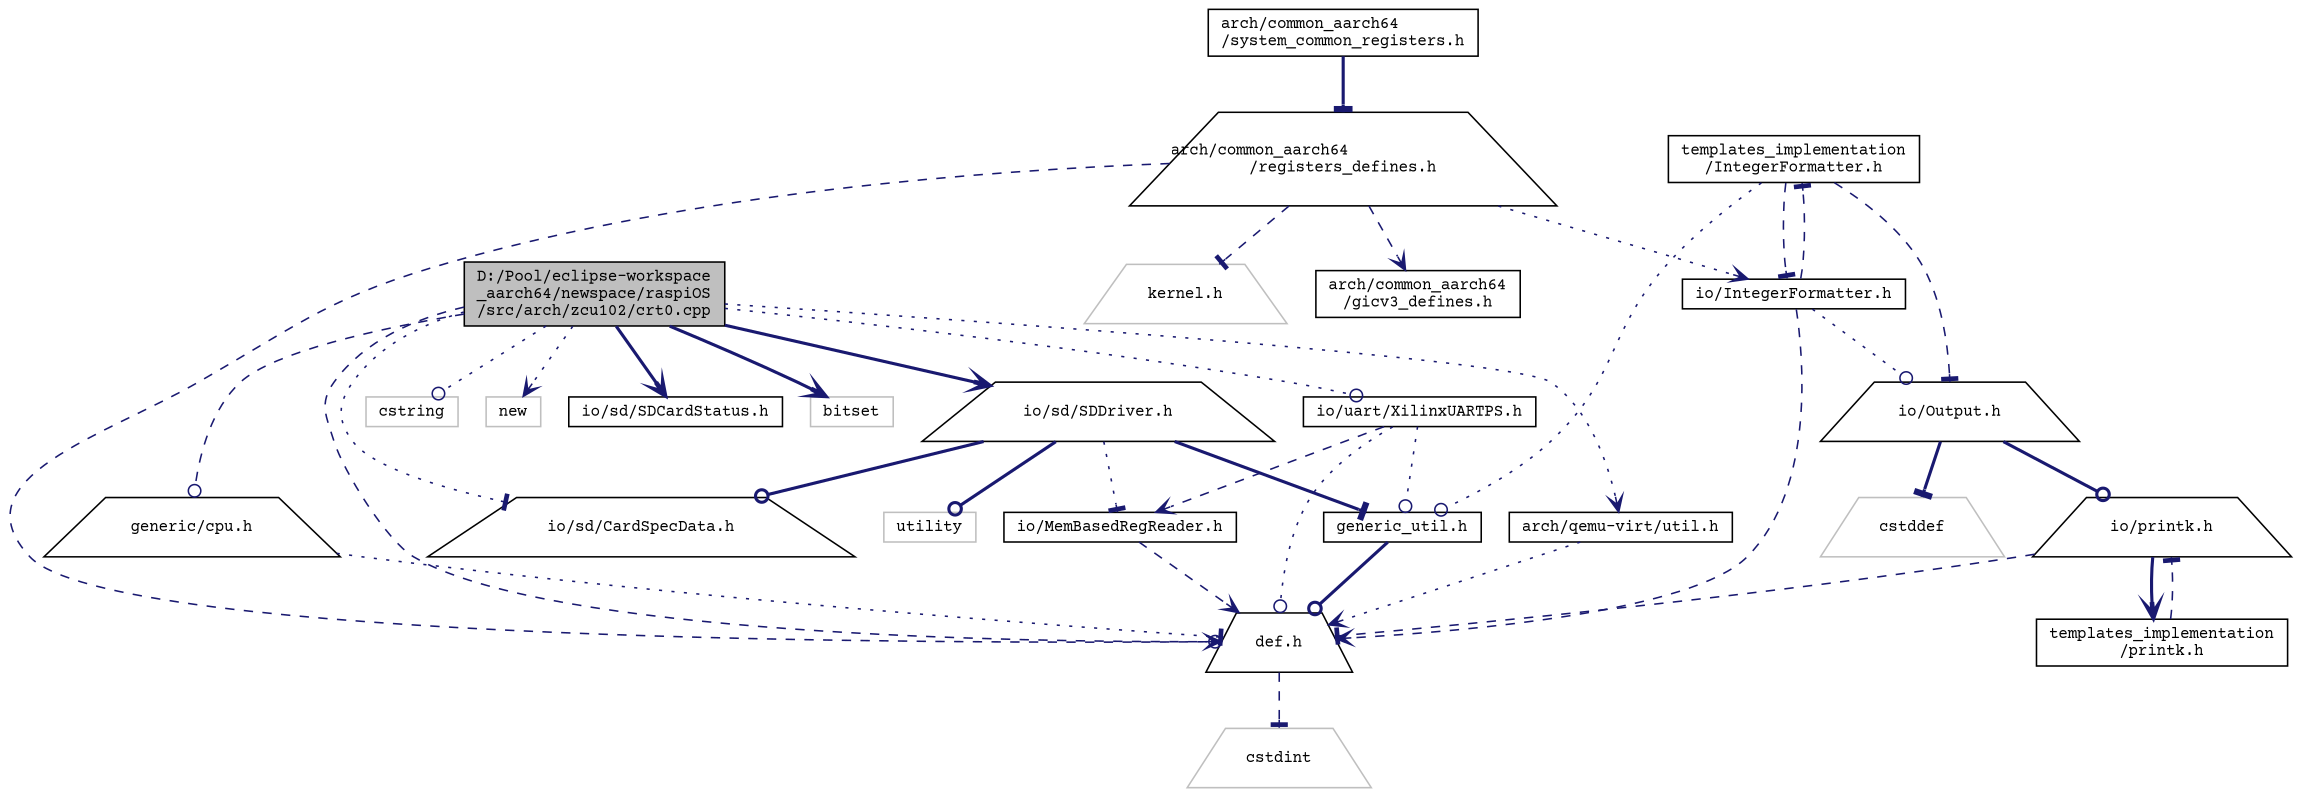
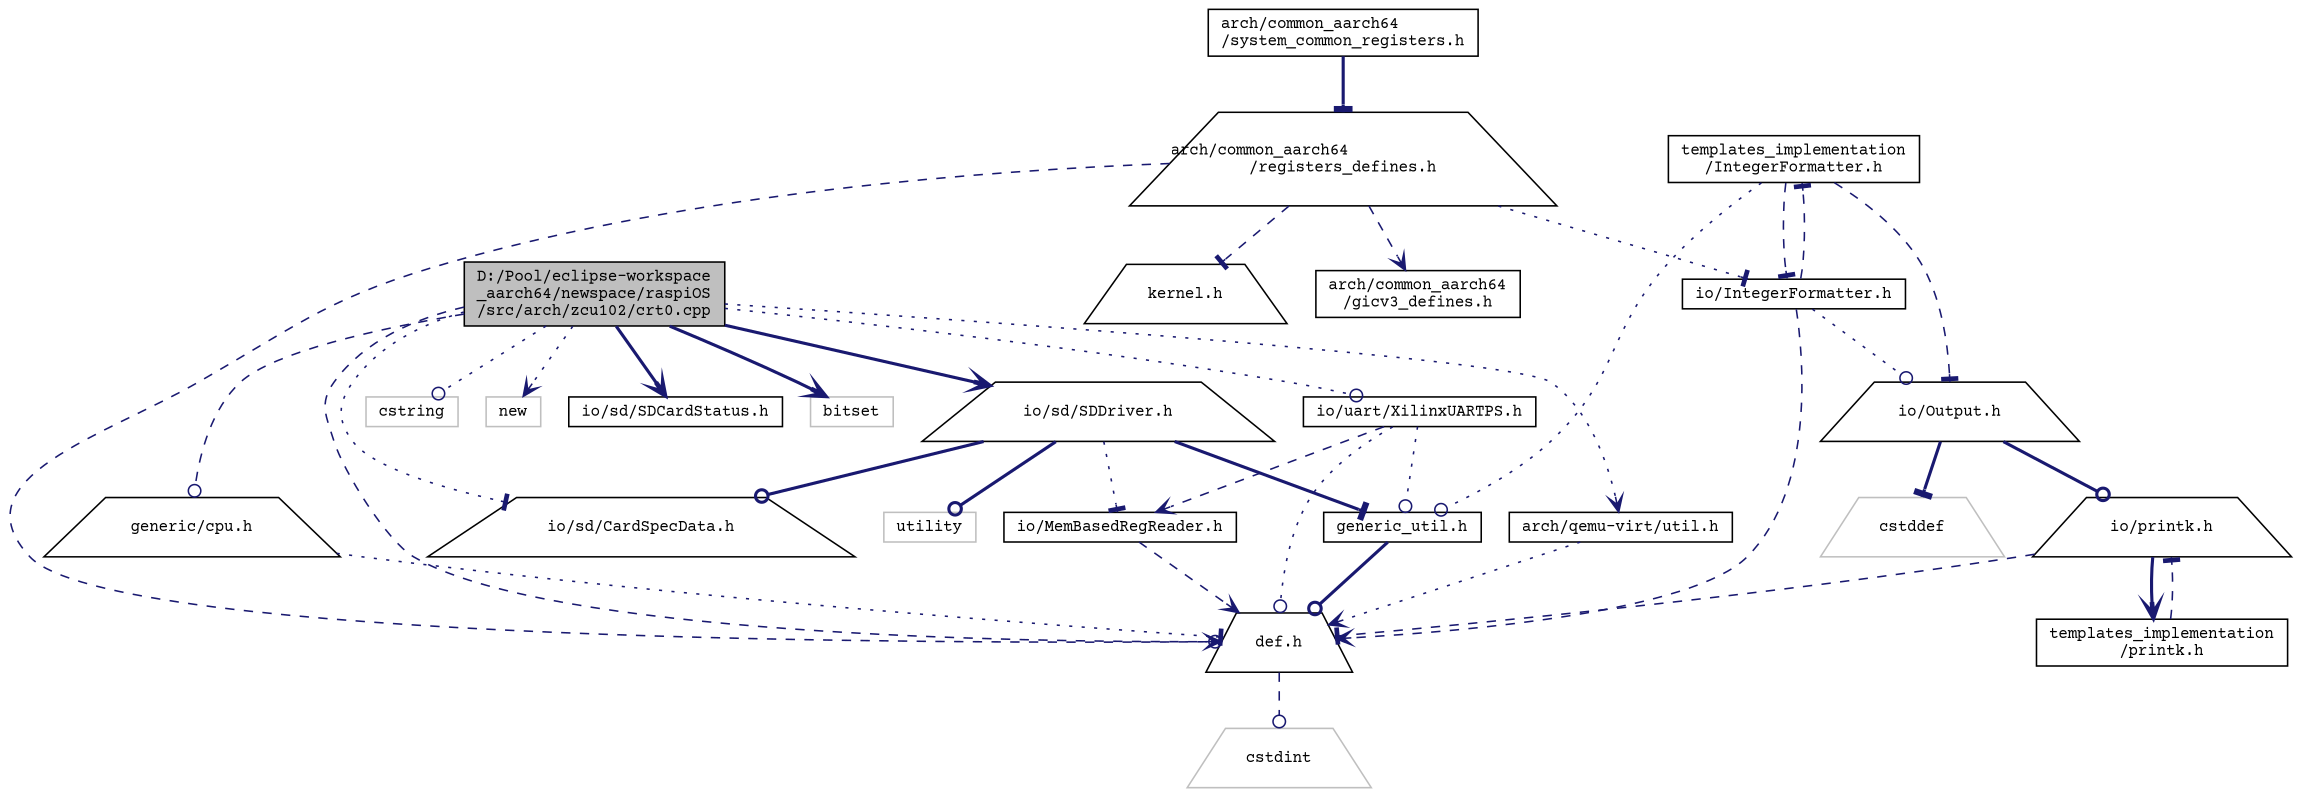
edge "arch/common_aarch64 /registers_defines.h" -> "io/IntegerFormatter.h": arrowhead vee -> tee
node "kernel.h": color grey75 -> black
edge "def.h" -> "cstdint": arrowhead tee -> odot
